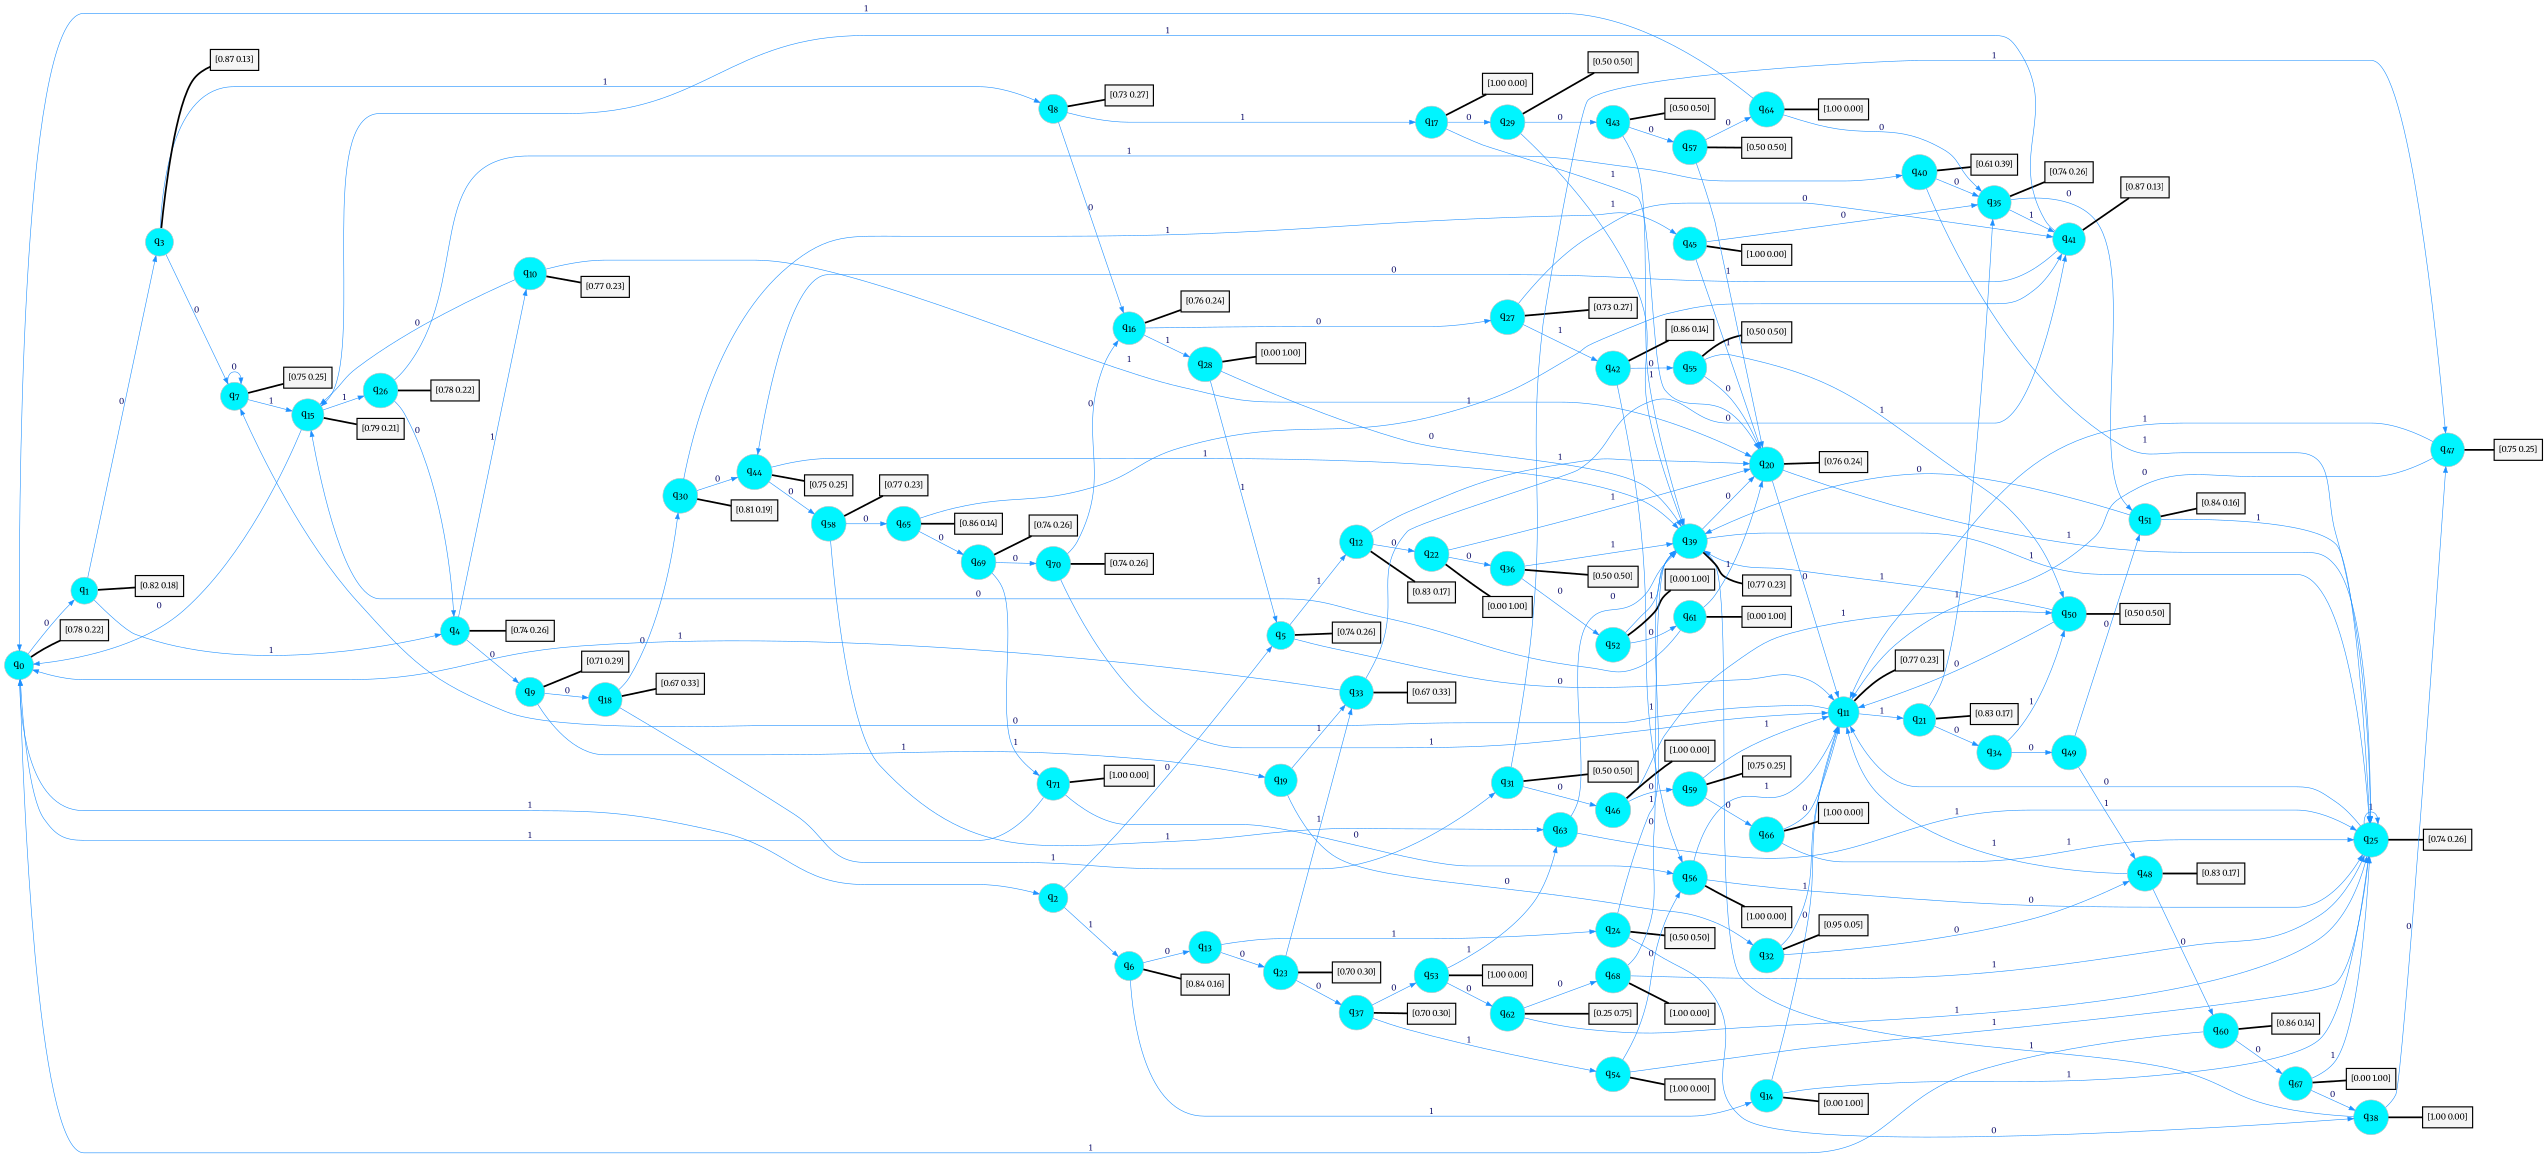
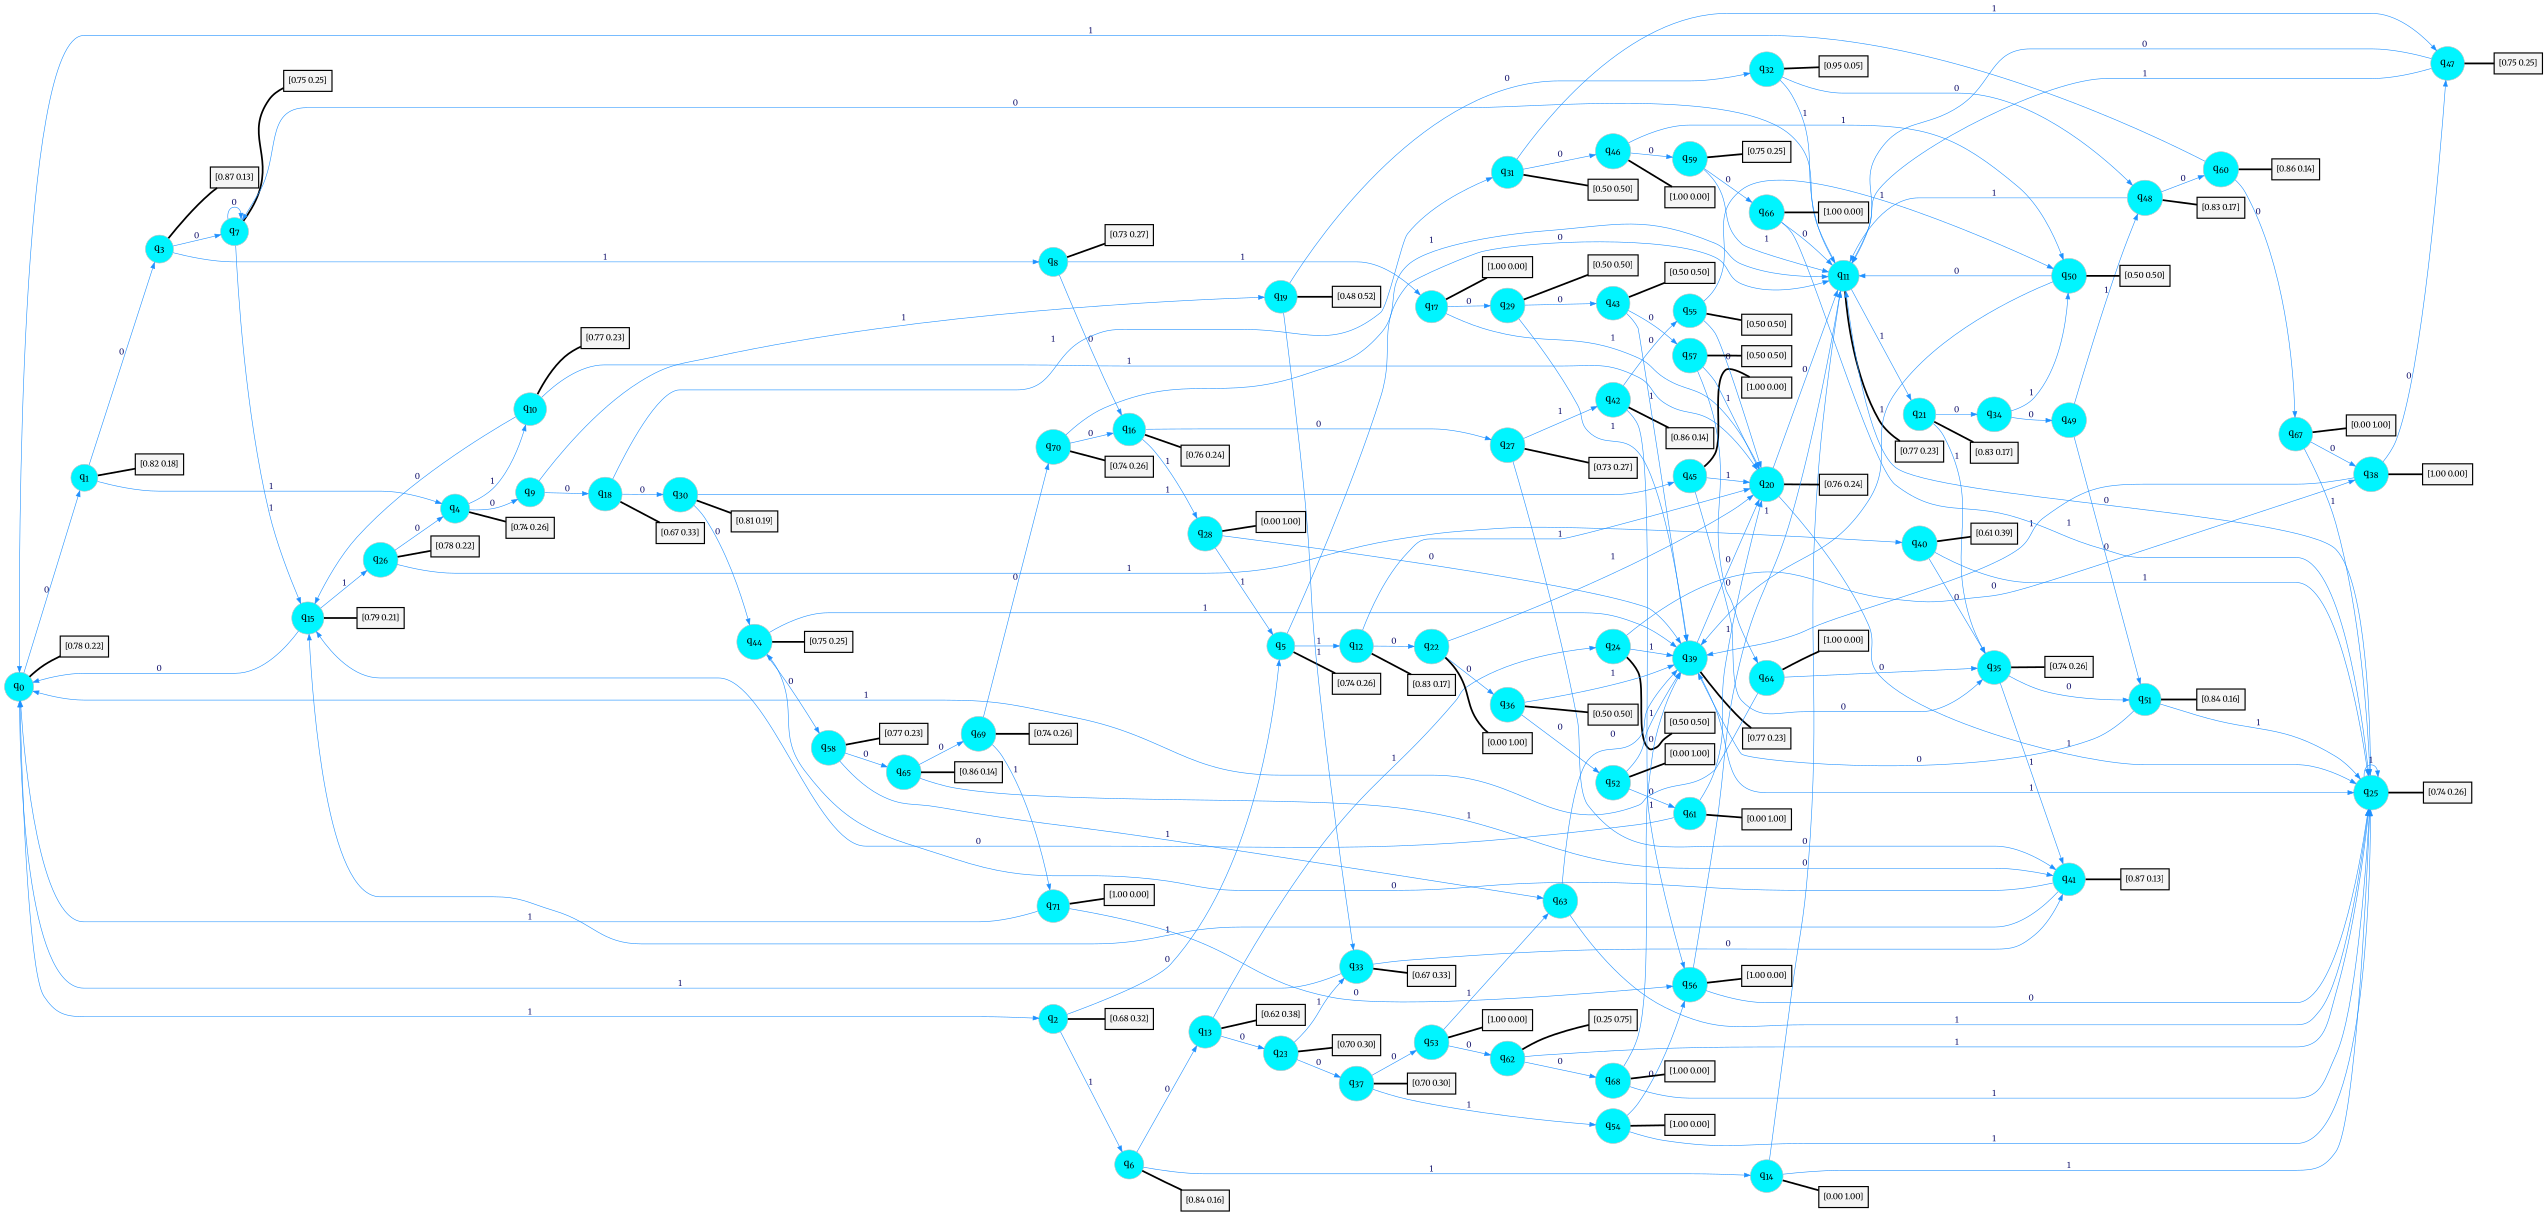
node "[0.48 0.52]": added
node "[0.71 0.29]": removed
node "[0.62 0.38]": added
node "[0.68 0.32]": added
